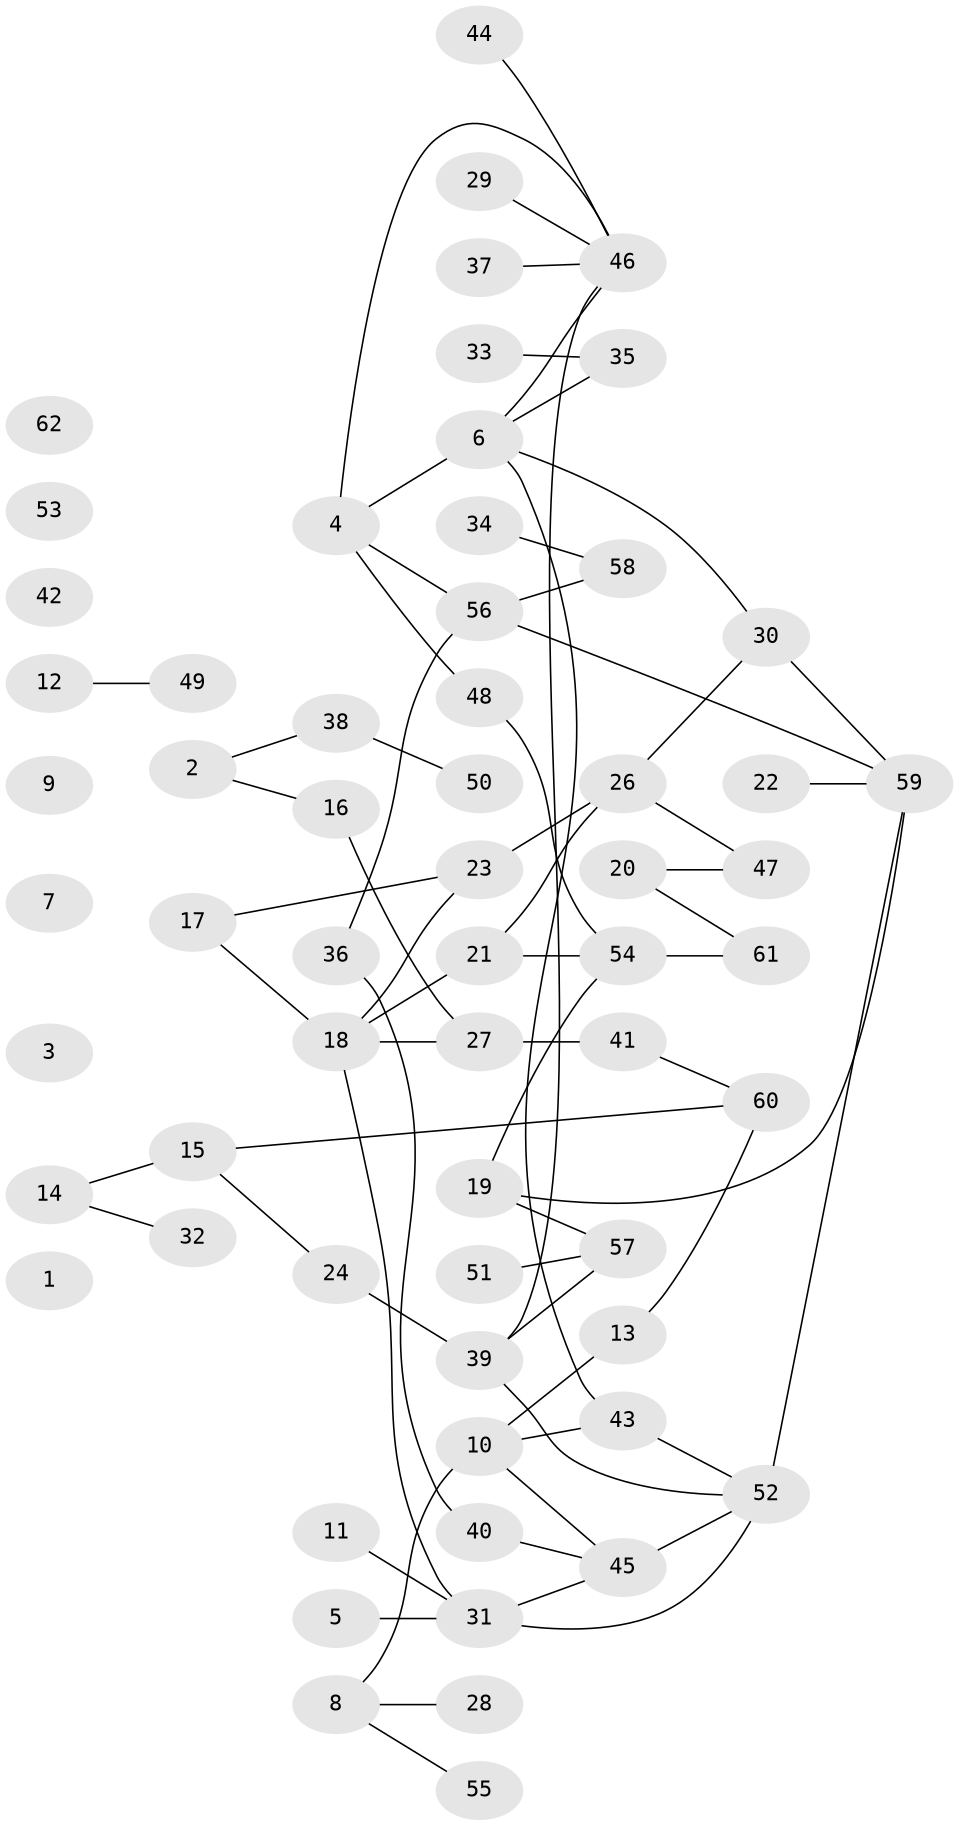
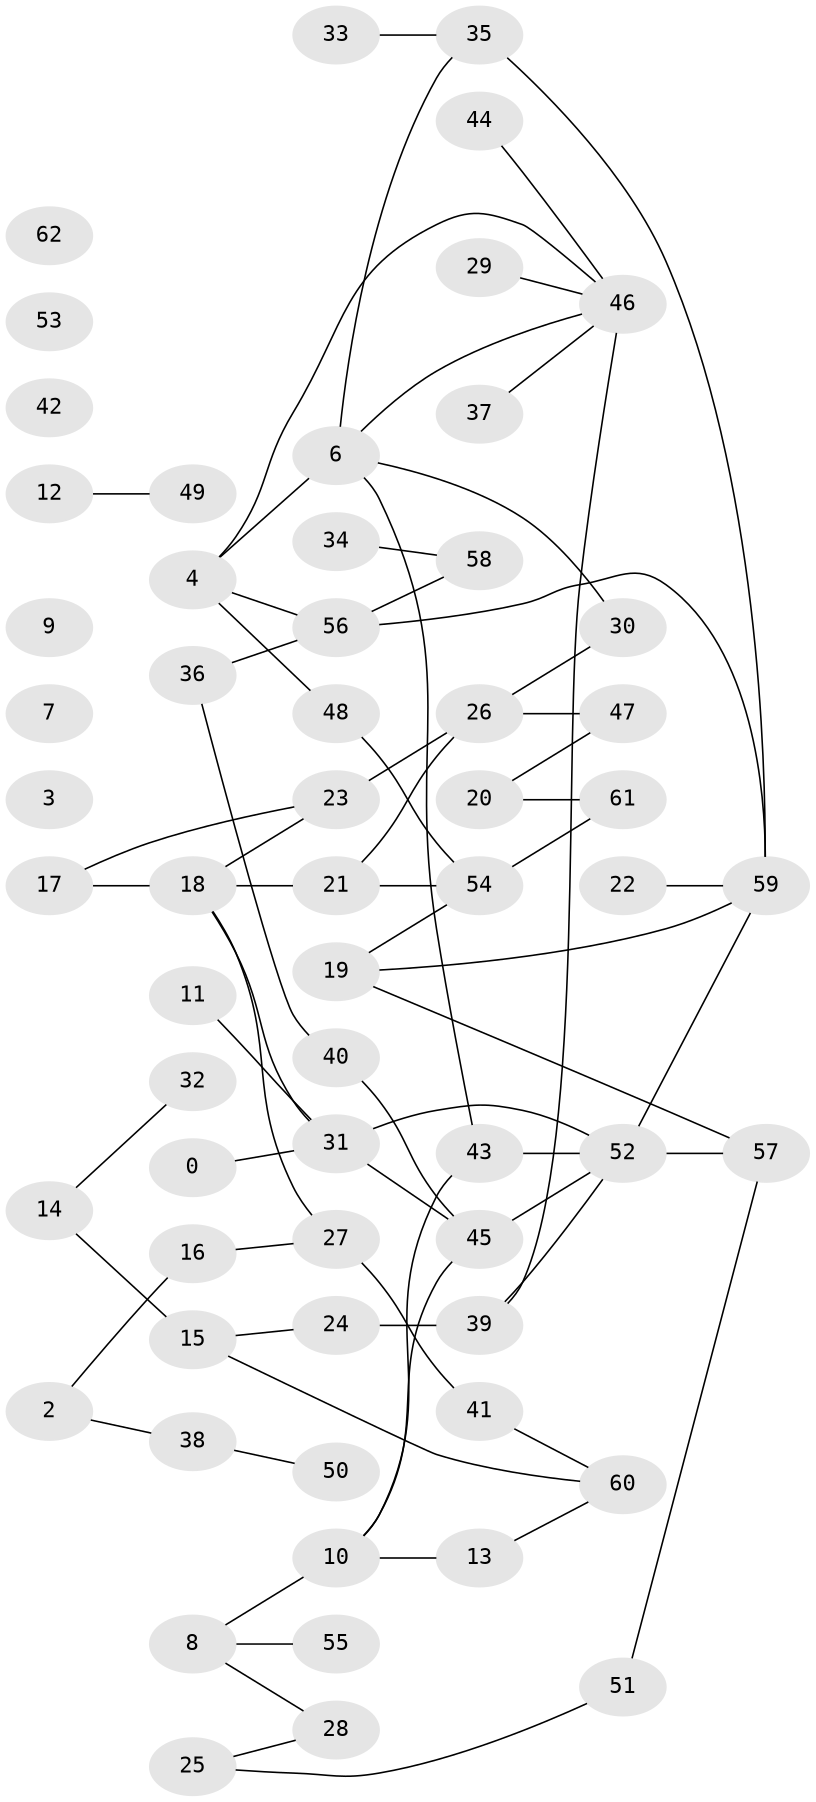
edge "30" -- "59": now "35" -- "59"
node "1": removed
edge "57" -- "39": now "57" -- "52"
node "5": label "5" -> "0"
node "25": added
